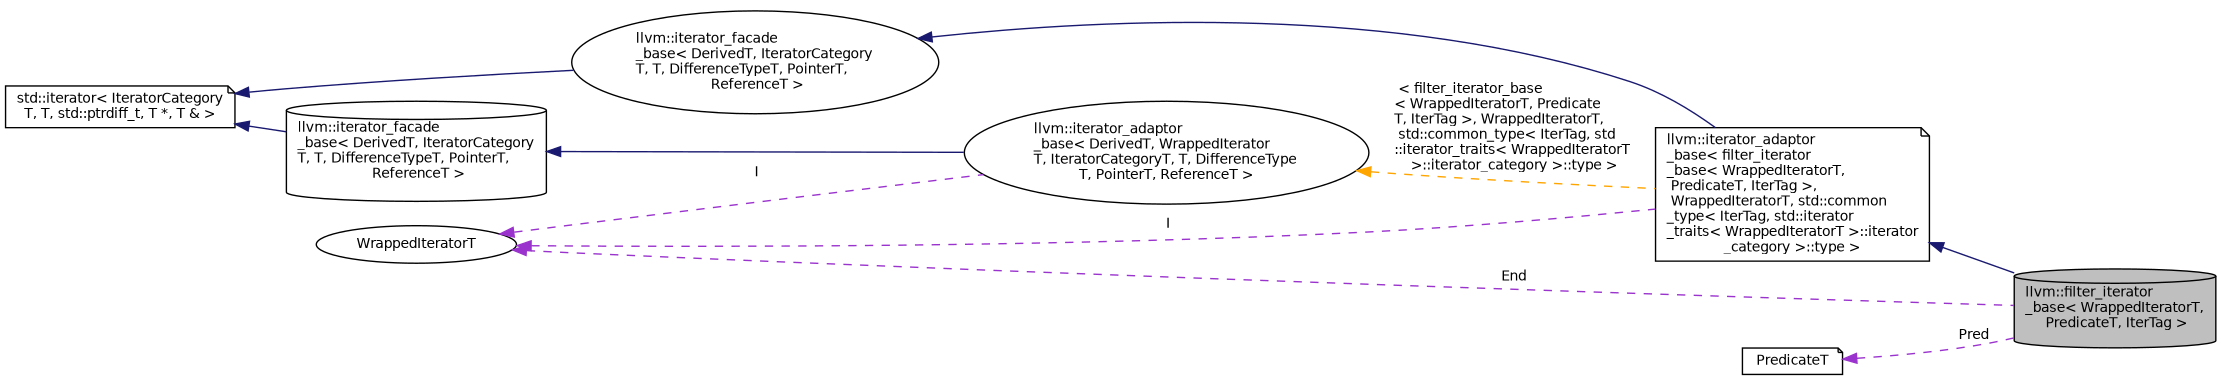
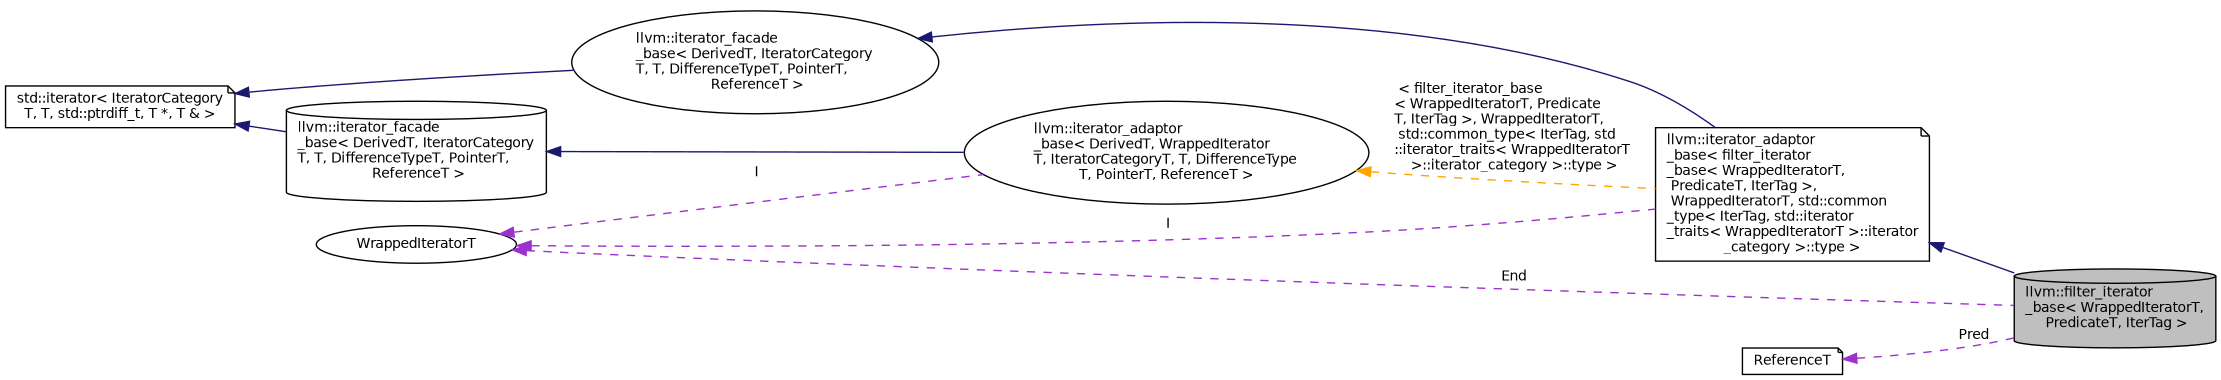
node "PredicateT": label "PredicateT" -> "ReferenceT"
